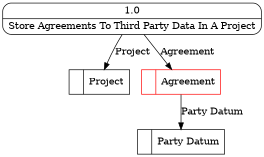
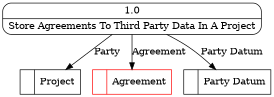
edge "1.0" -> "Project": label "Project" -> "Party"
edge "Agreement" -> "Party Datum": now "1.0" -> "Party Datum"
